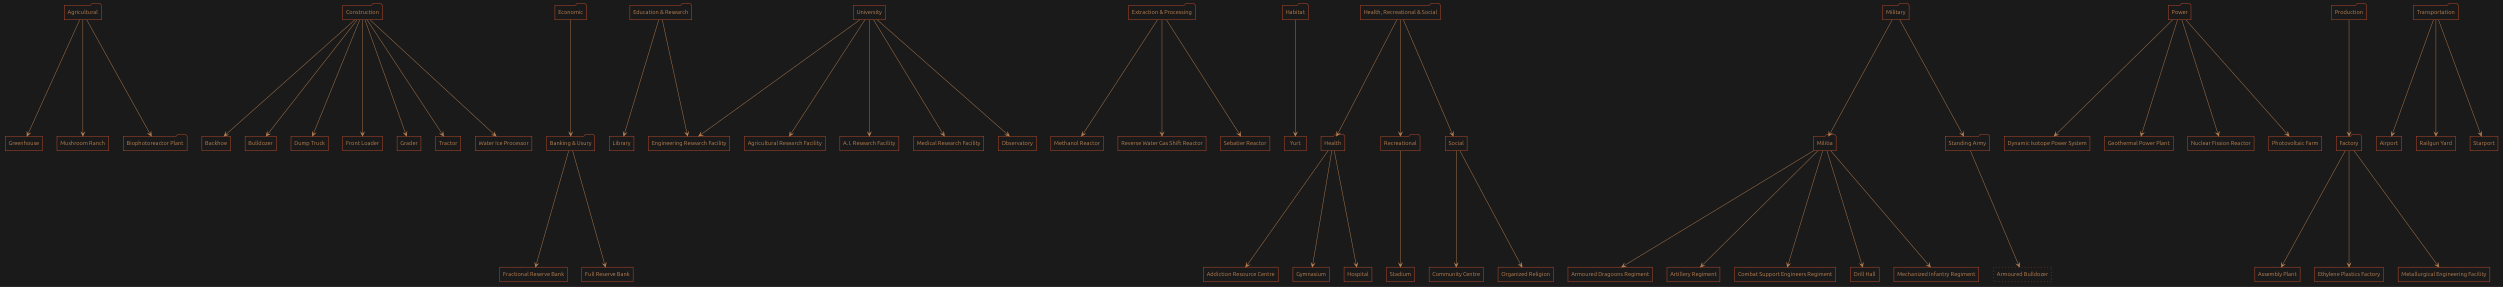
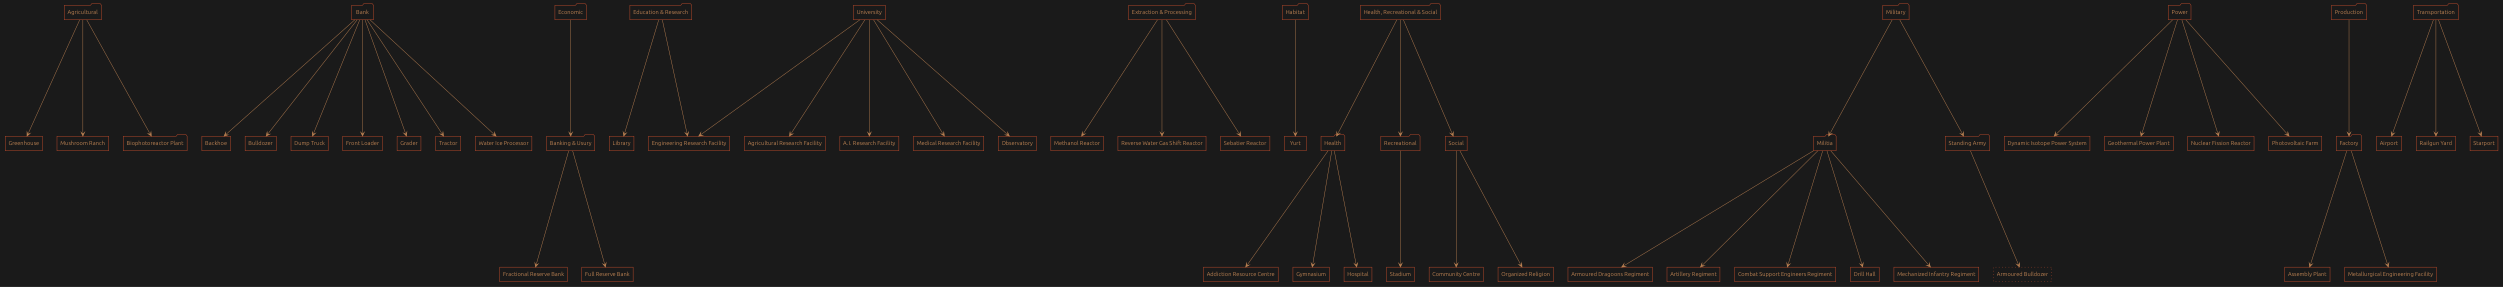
node "Construction": label "Construction" -> "Bank"
node "Ethylene Plastics Factory": removed
